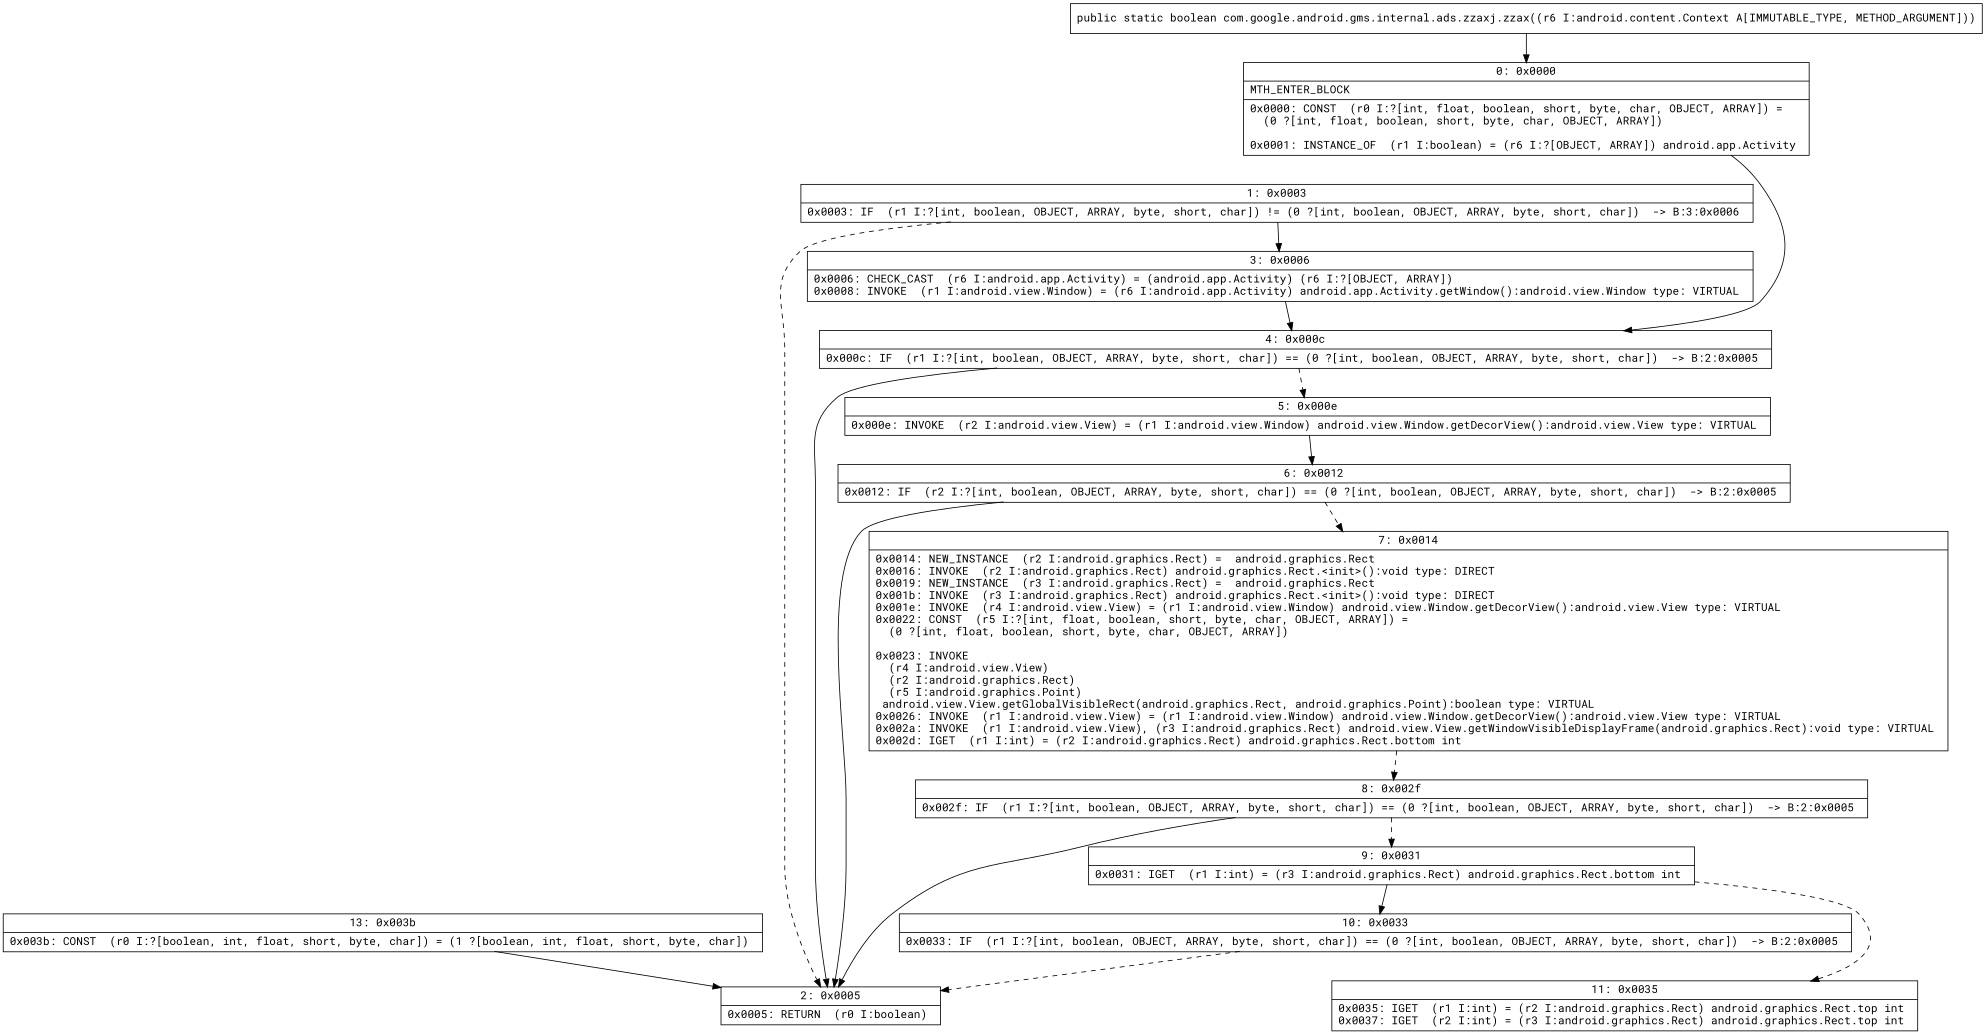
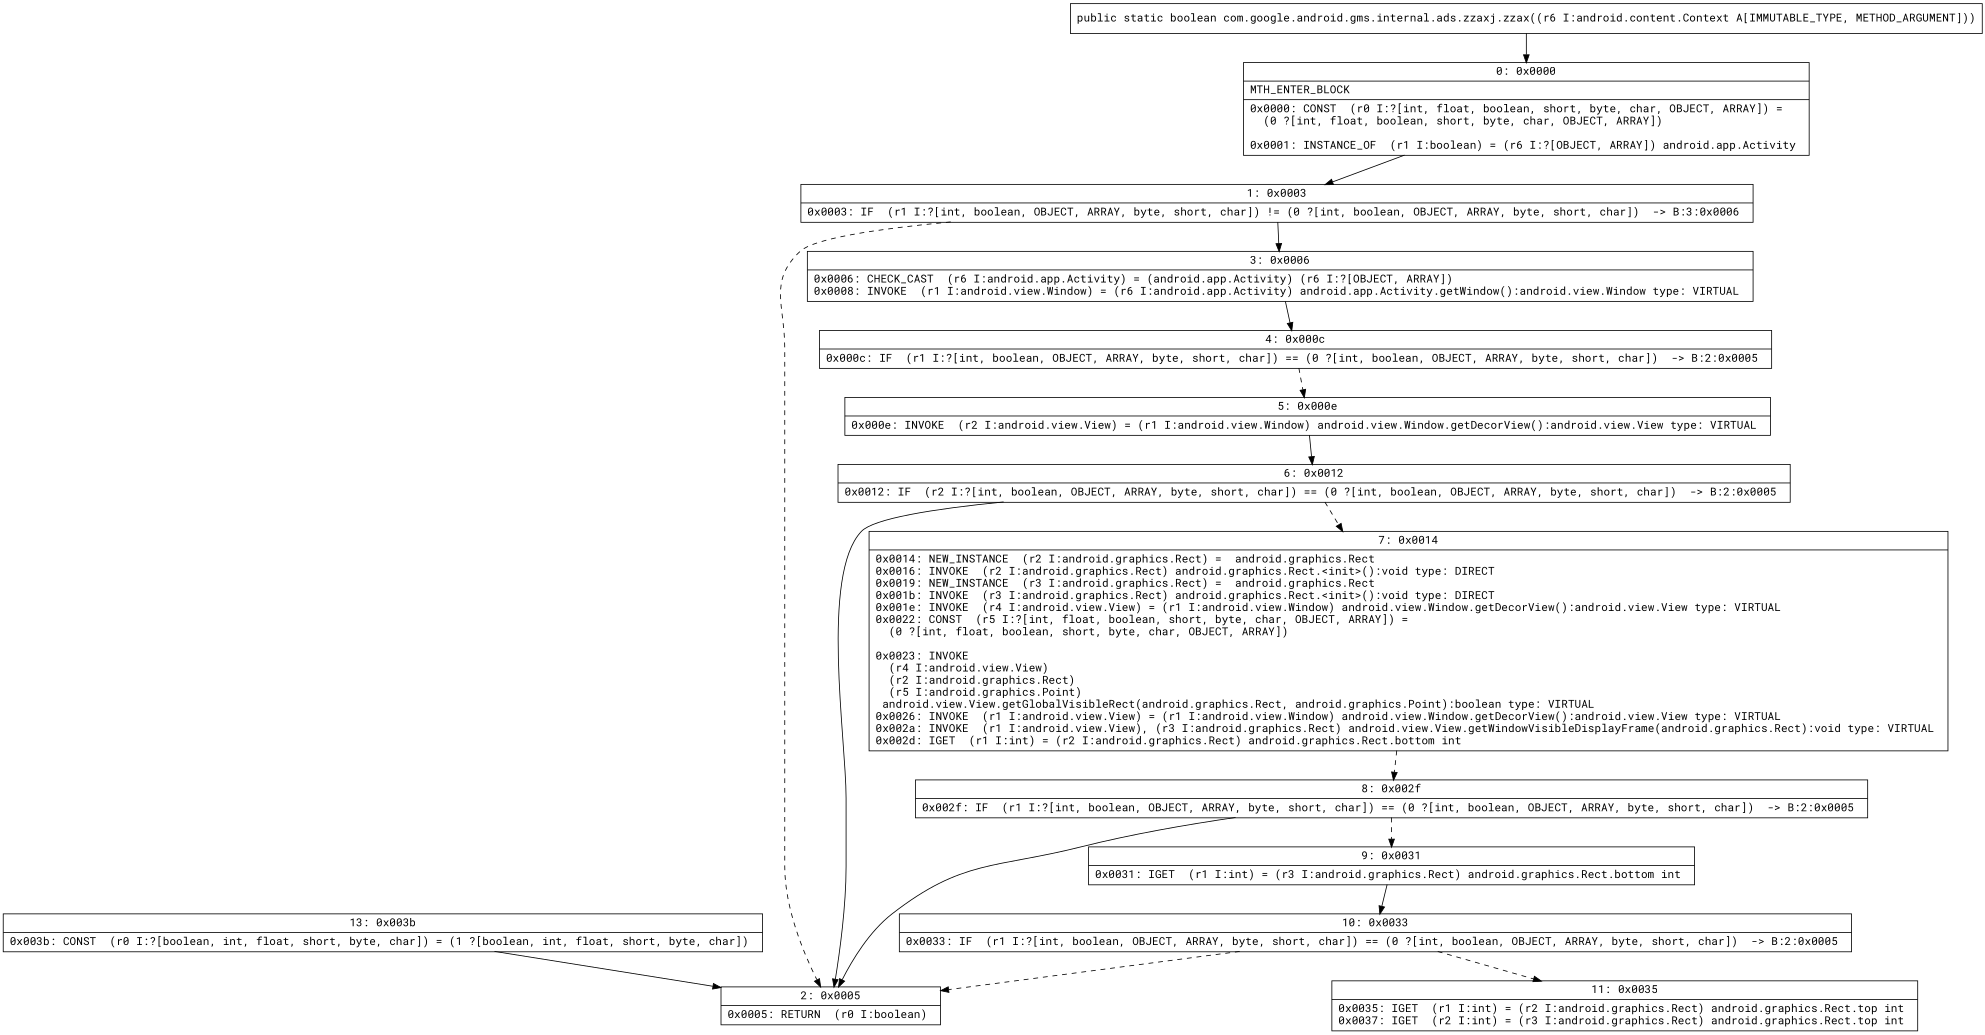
edge "0: 0x0000" -> "4: 0x000c": now "0: 0x0000" -> "1: 0x0003"
edge "4: 0x000c" -> "2: 0x0005": removed
edge "9: 0x0031" -> "11: 0x0035": now "10: 0x0033" -> "11: 0x0035"
